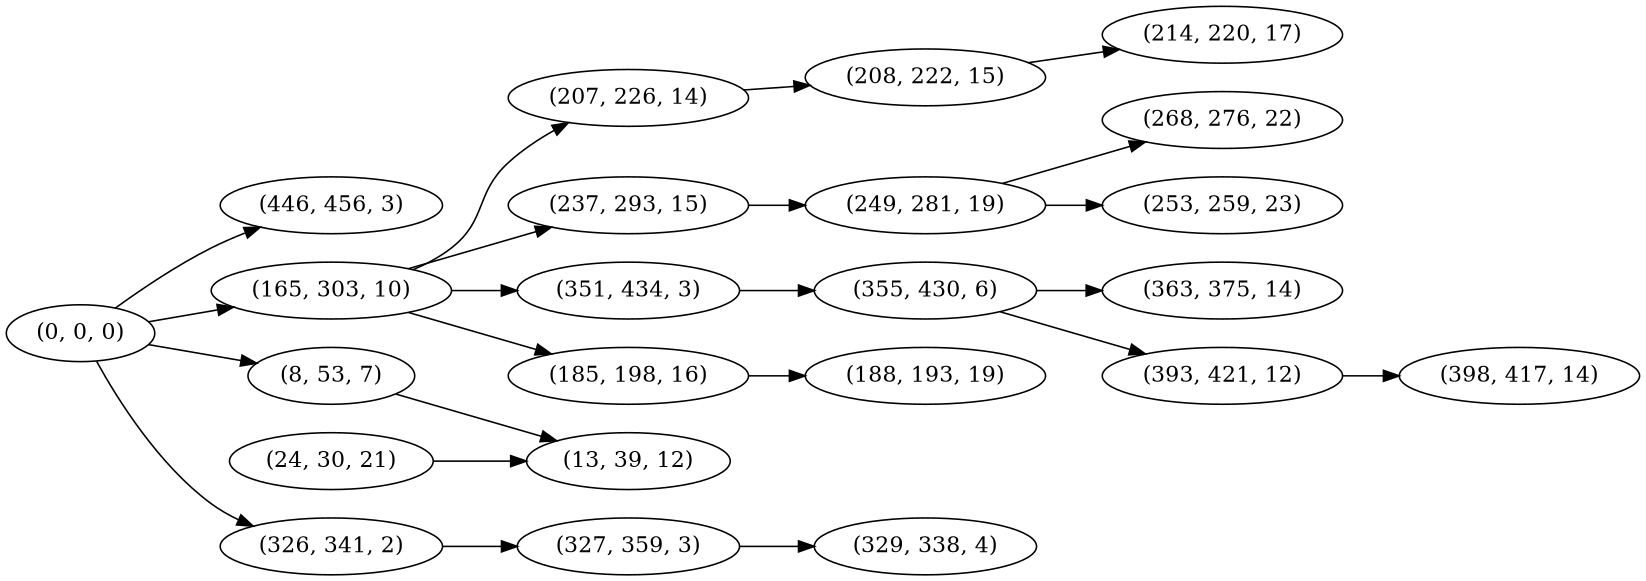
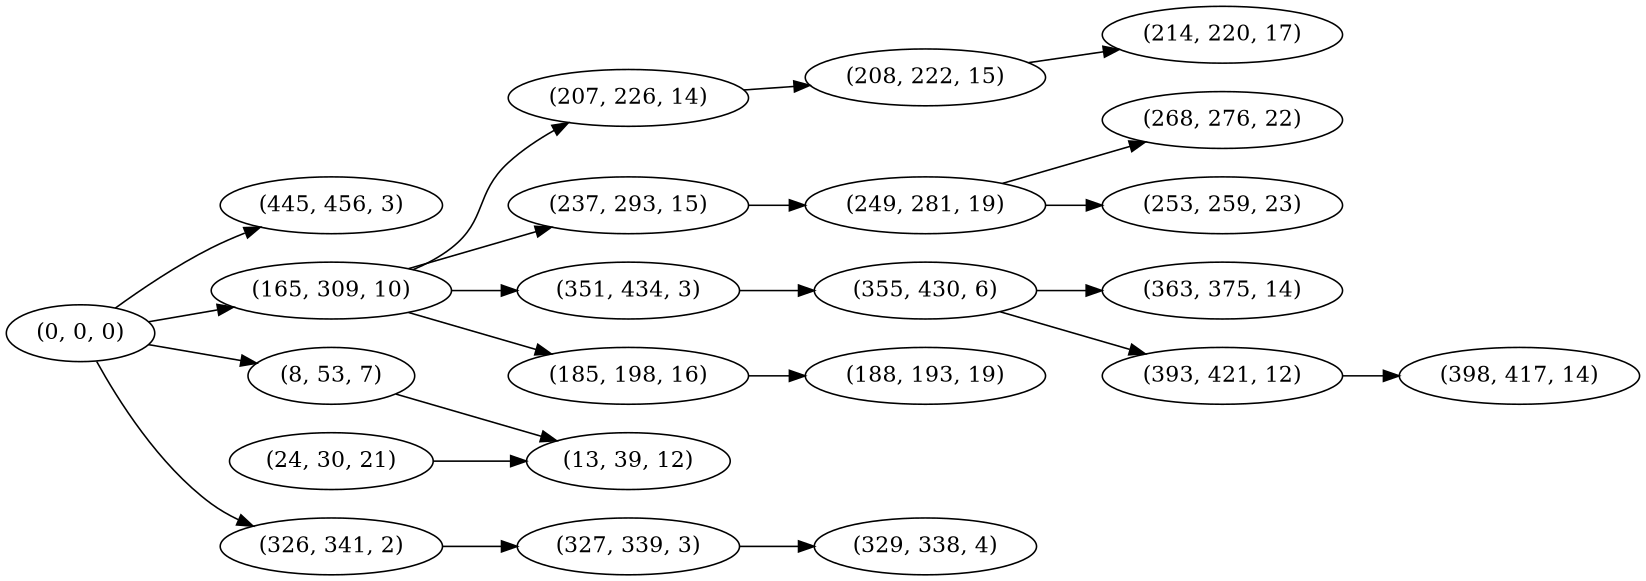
node "(446, 456, 3)": label "(446, 456, 3)" -> "(445, 456, 3)"
node "(165, 303, 10)": label "(165, 303, 10)" -> "(165, 309, 10)"
node "(327, 359, 3)": label "(327, 359, 3)" -> "(327, 339, 3)"
